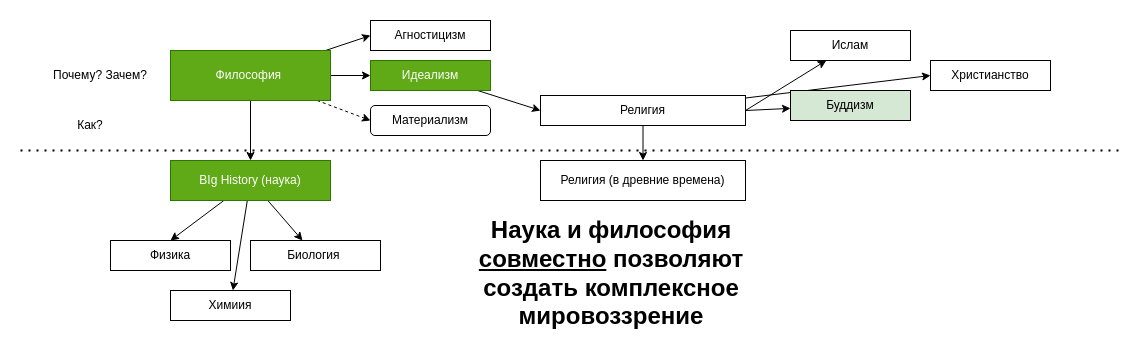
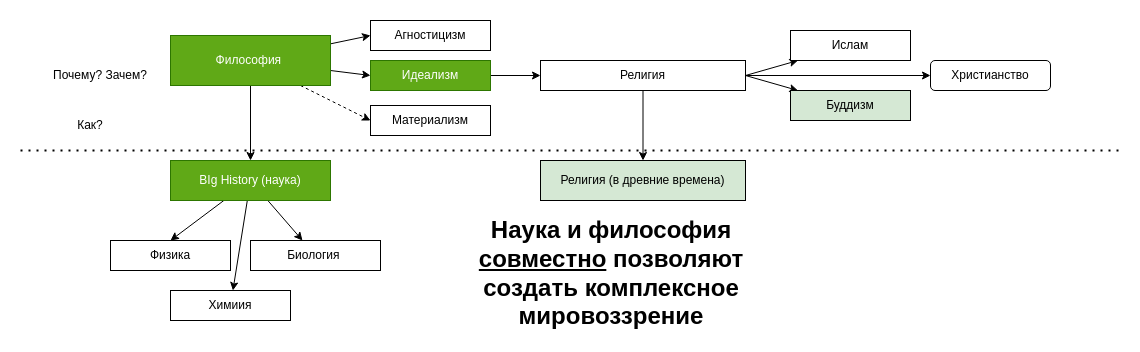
node "Философия": moved (251, 76) -> (251, 61)
node "Христианство": shape rectangle -> rounded rectangle
node "Религия": moved (643, 111) -> (643, 76)
node "Материализм": shape rounded rectangle -> rectangle
node "Религия (в древние времена)": fillcolor #ffffff -> #d5e8d4
